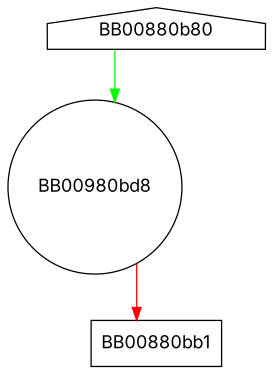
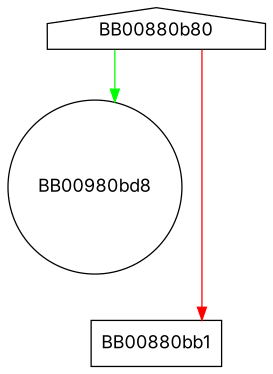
edge "BB00980bd8" -> "BB00880bb1": now "BB00880b80" -> "BB00880bb1"
